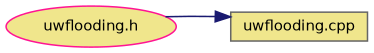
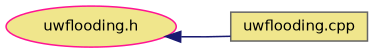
edge "uwflooding.h" -> "uwflooding.cpp": reversed
